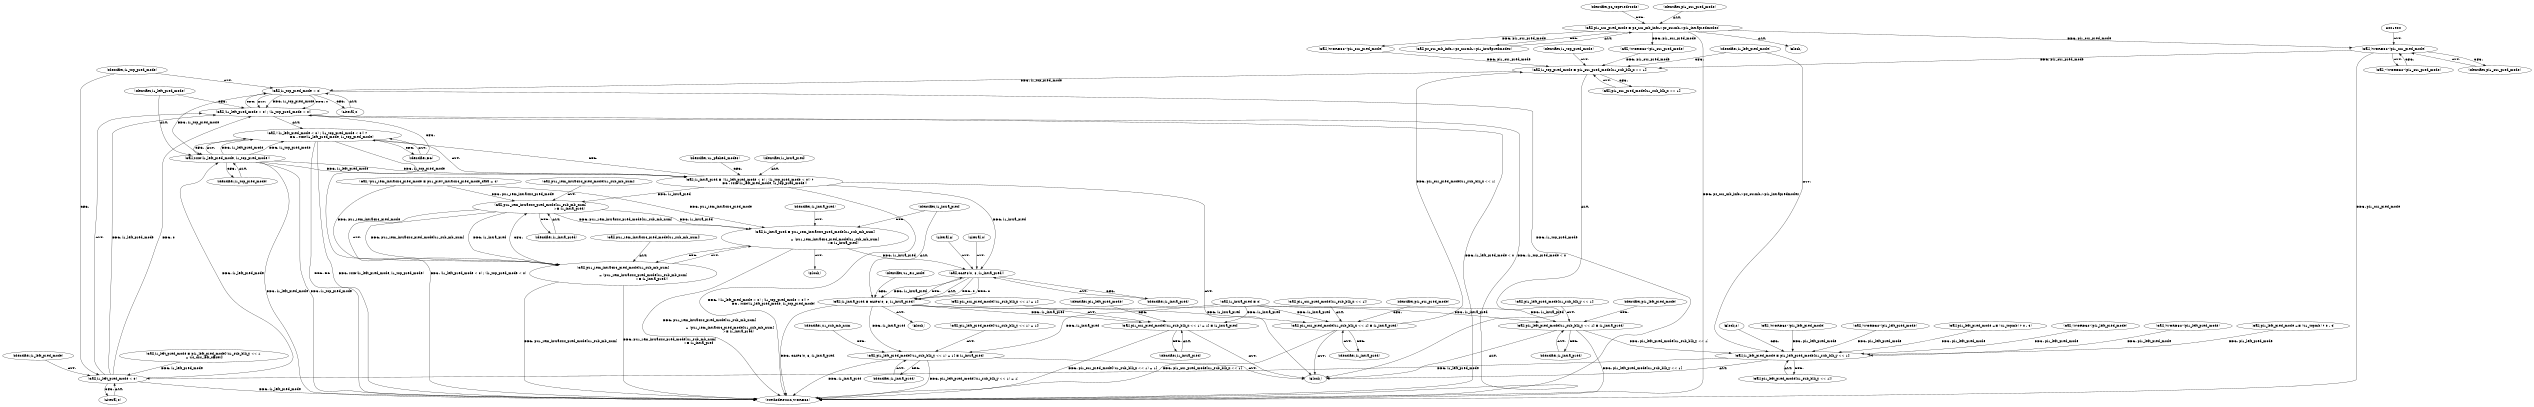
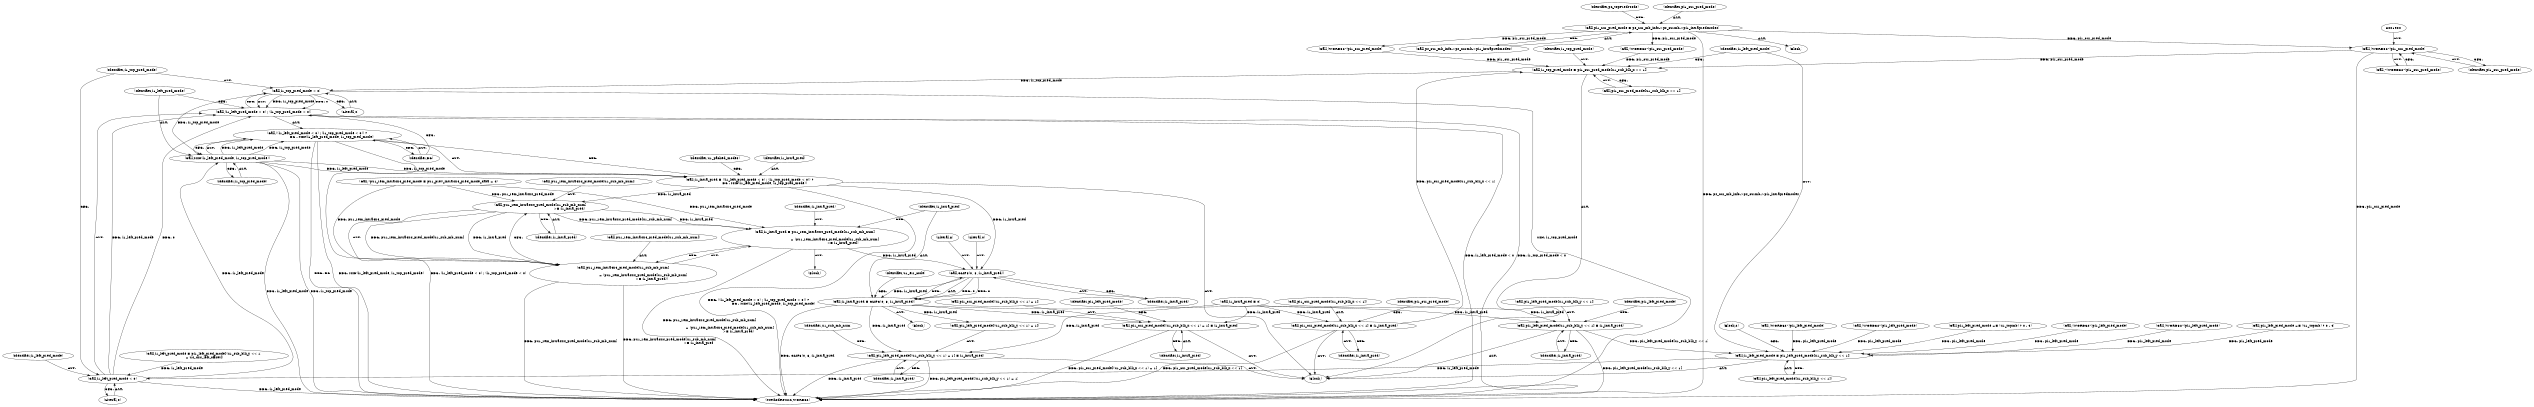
edge "(Call,i1_top_pred_mode < 0)" -> "(MethodReturn,WORD32)": label "DDG: i1_top_pred_mode" -> "MIN: i1_top_pred_mode"
edge "(Call,i1_intra_pred = CLIP3(0, 8, i1_intra_pred))" -> "(Call,pi1_cur_pred_mode[u1_sub_blk_x << 1] = i1_intra_pred)": now "(Call,i1_intra_pred = CLIP3(0, 8, i1_intra_pred))" -> "(Call,pi1_left_pred_mode[(u1_sub_blk_y << 1) + 1])"
